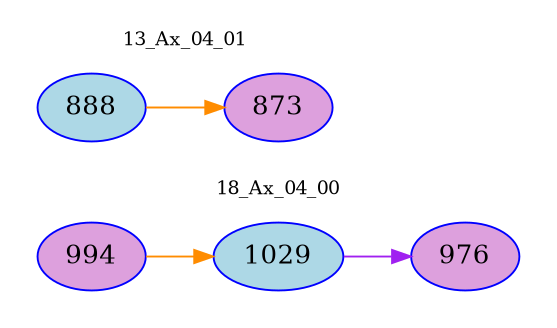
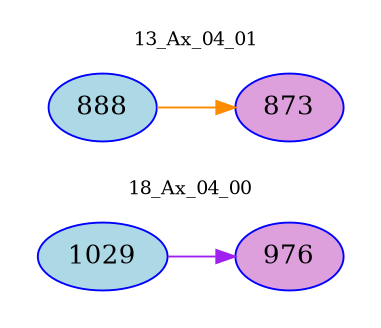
node "994": removed
